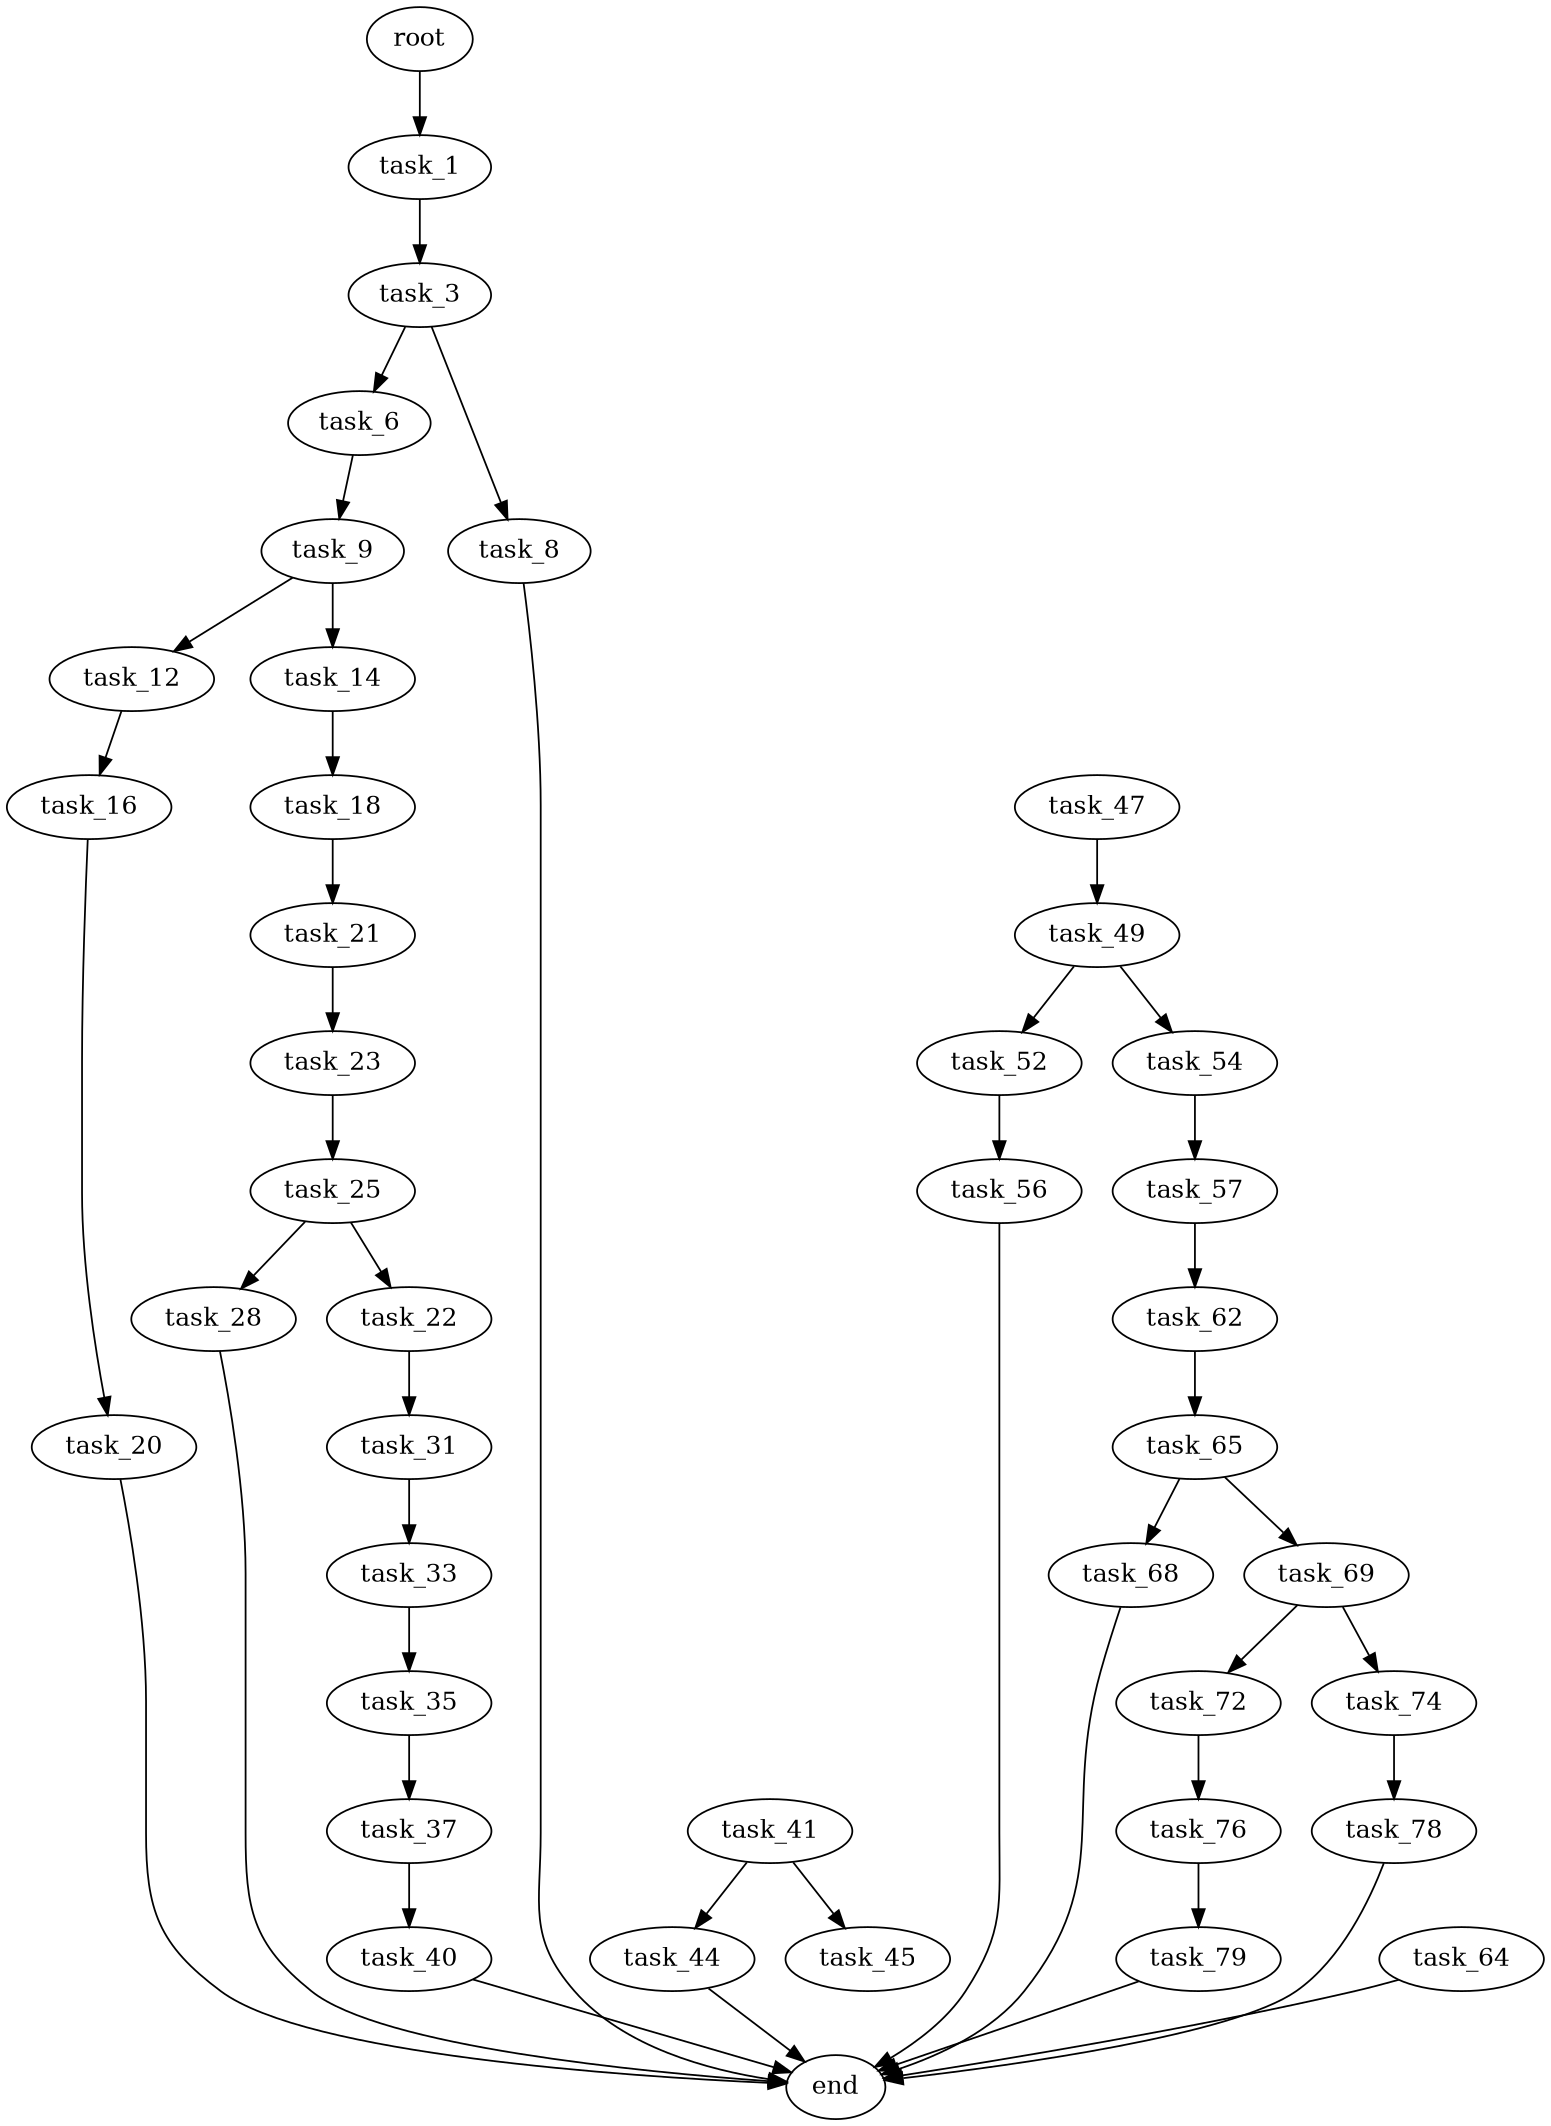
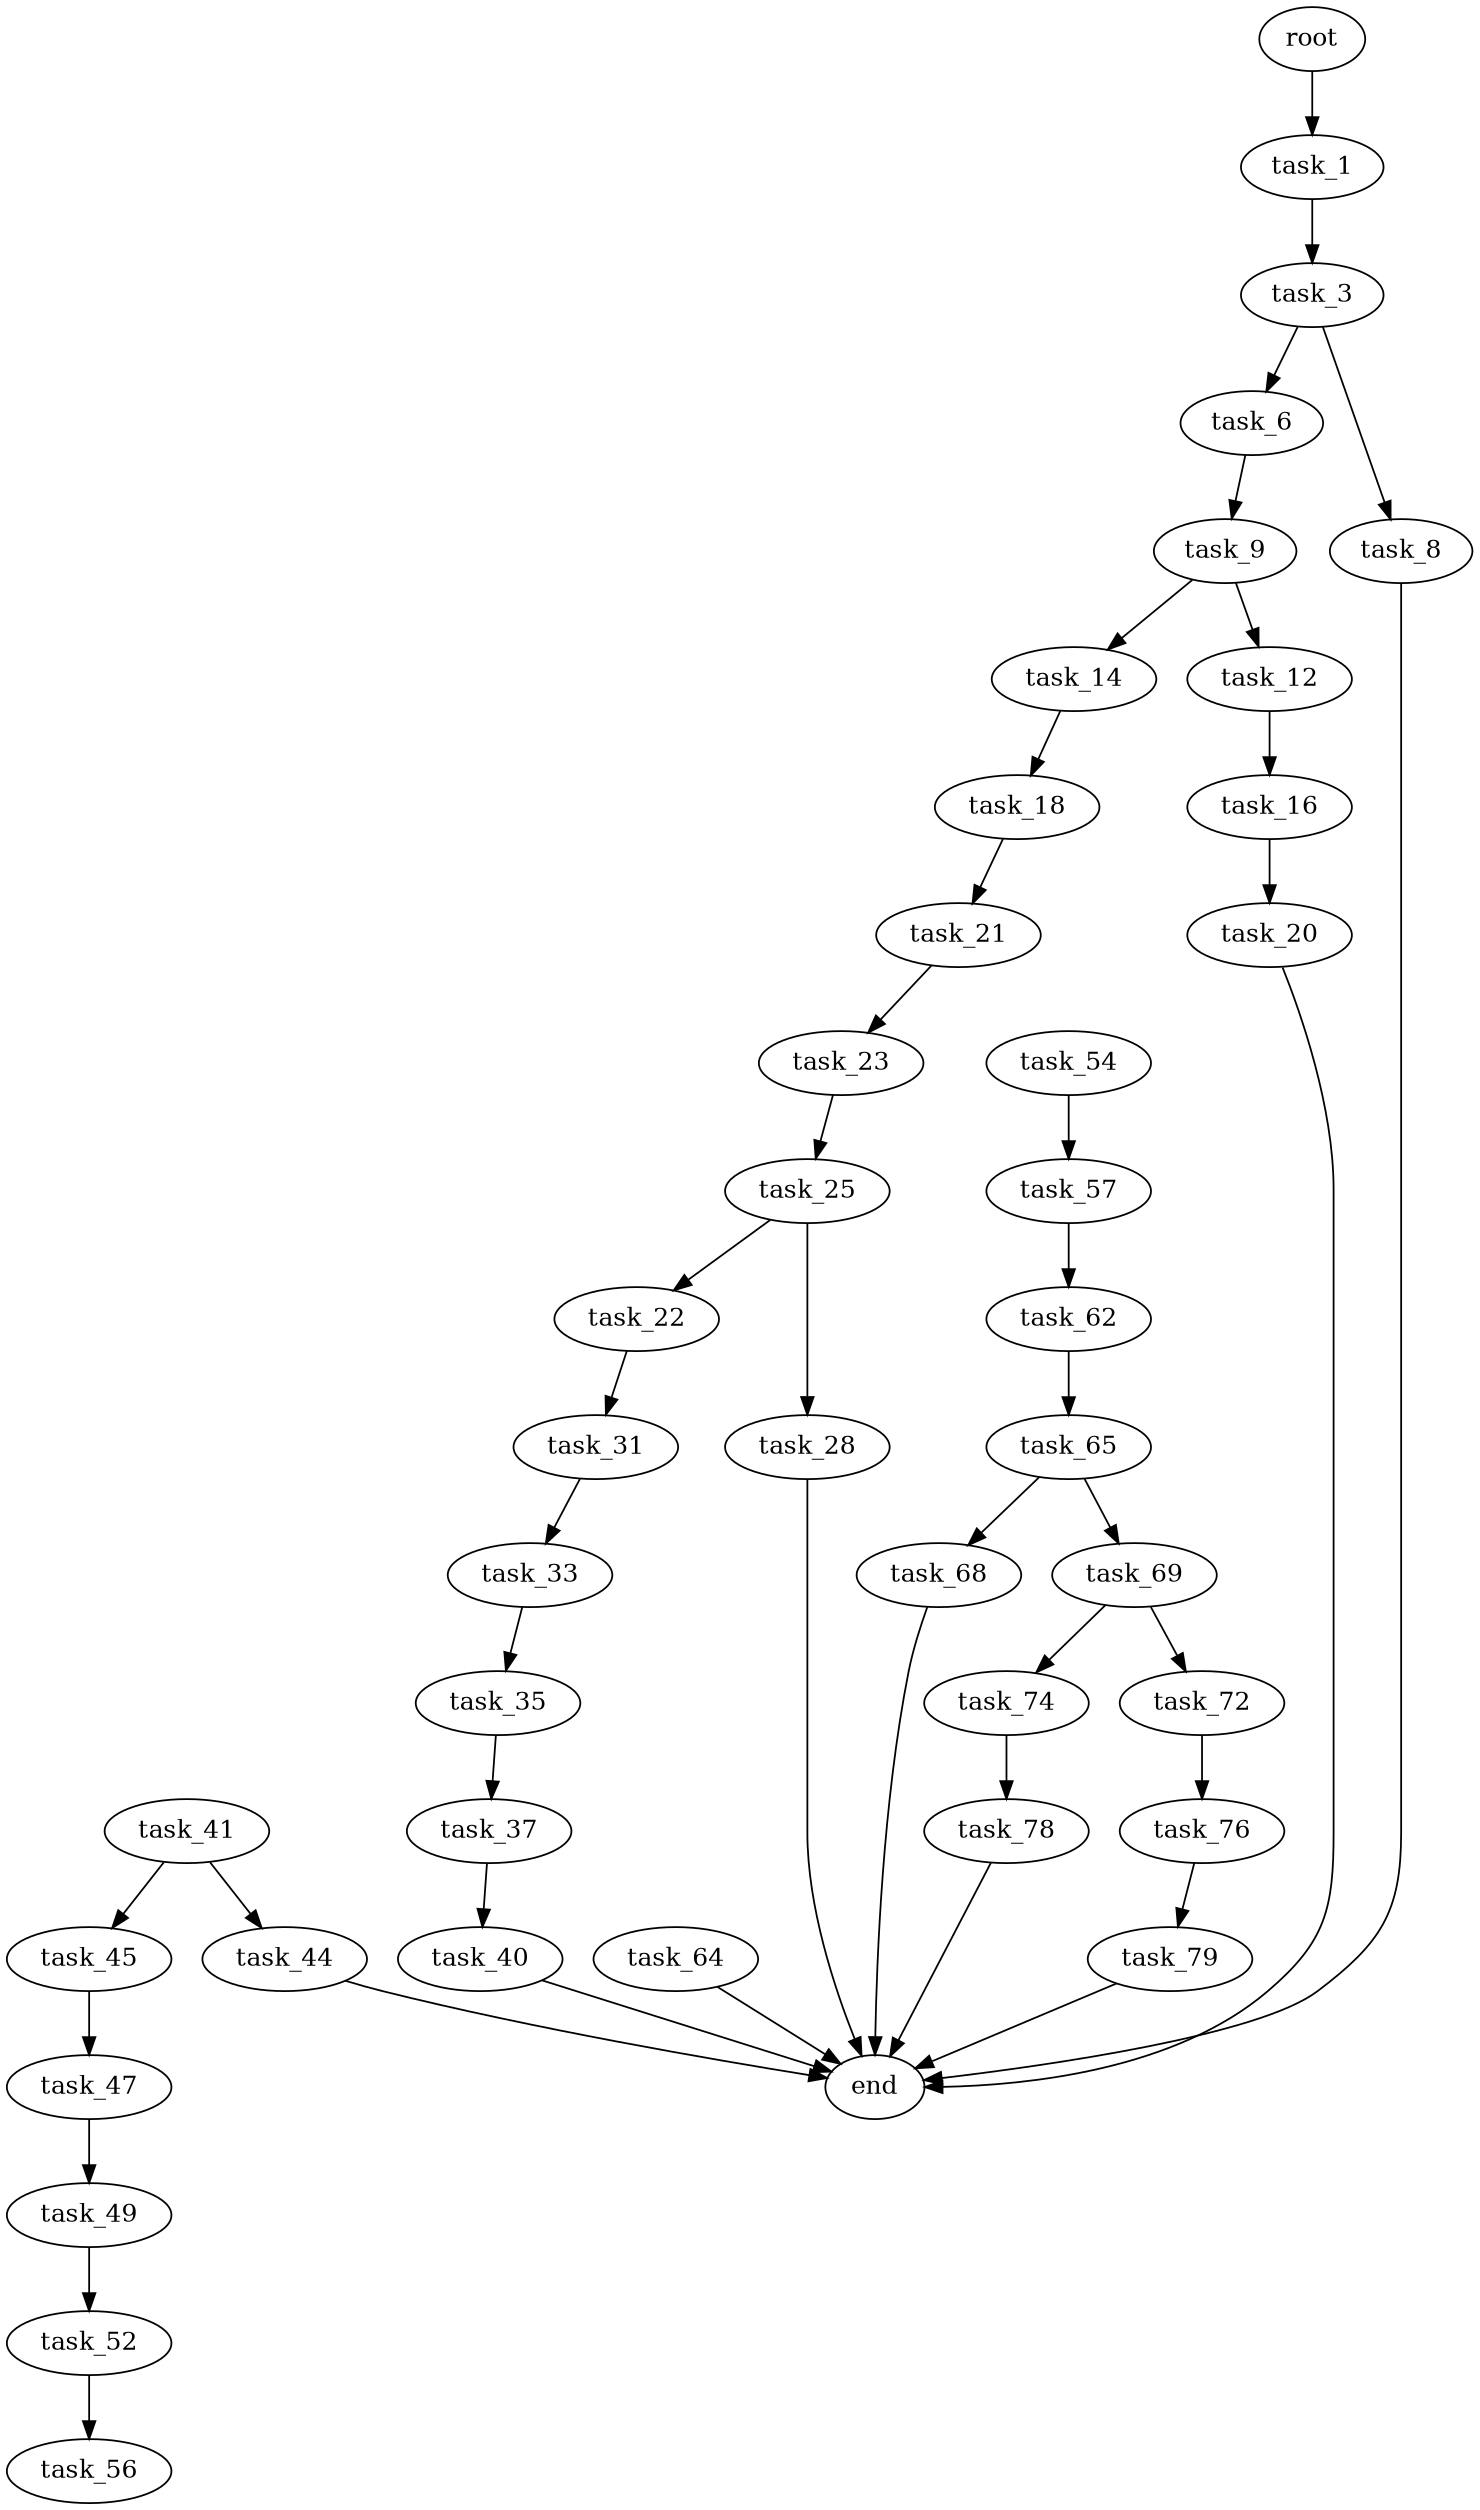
edge "task_49" -> "task_54": removed
edge "task_56" -> "end": removed
edge "task_45" -> "task_47": added
